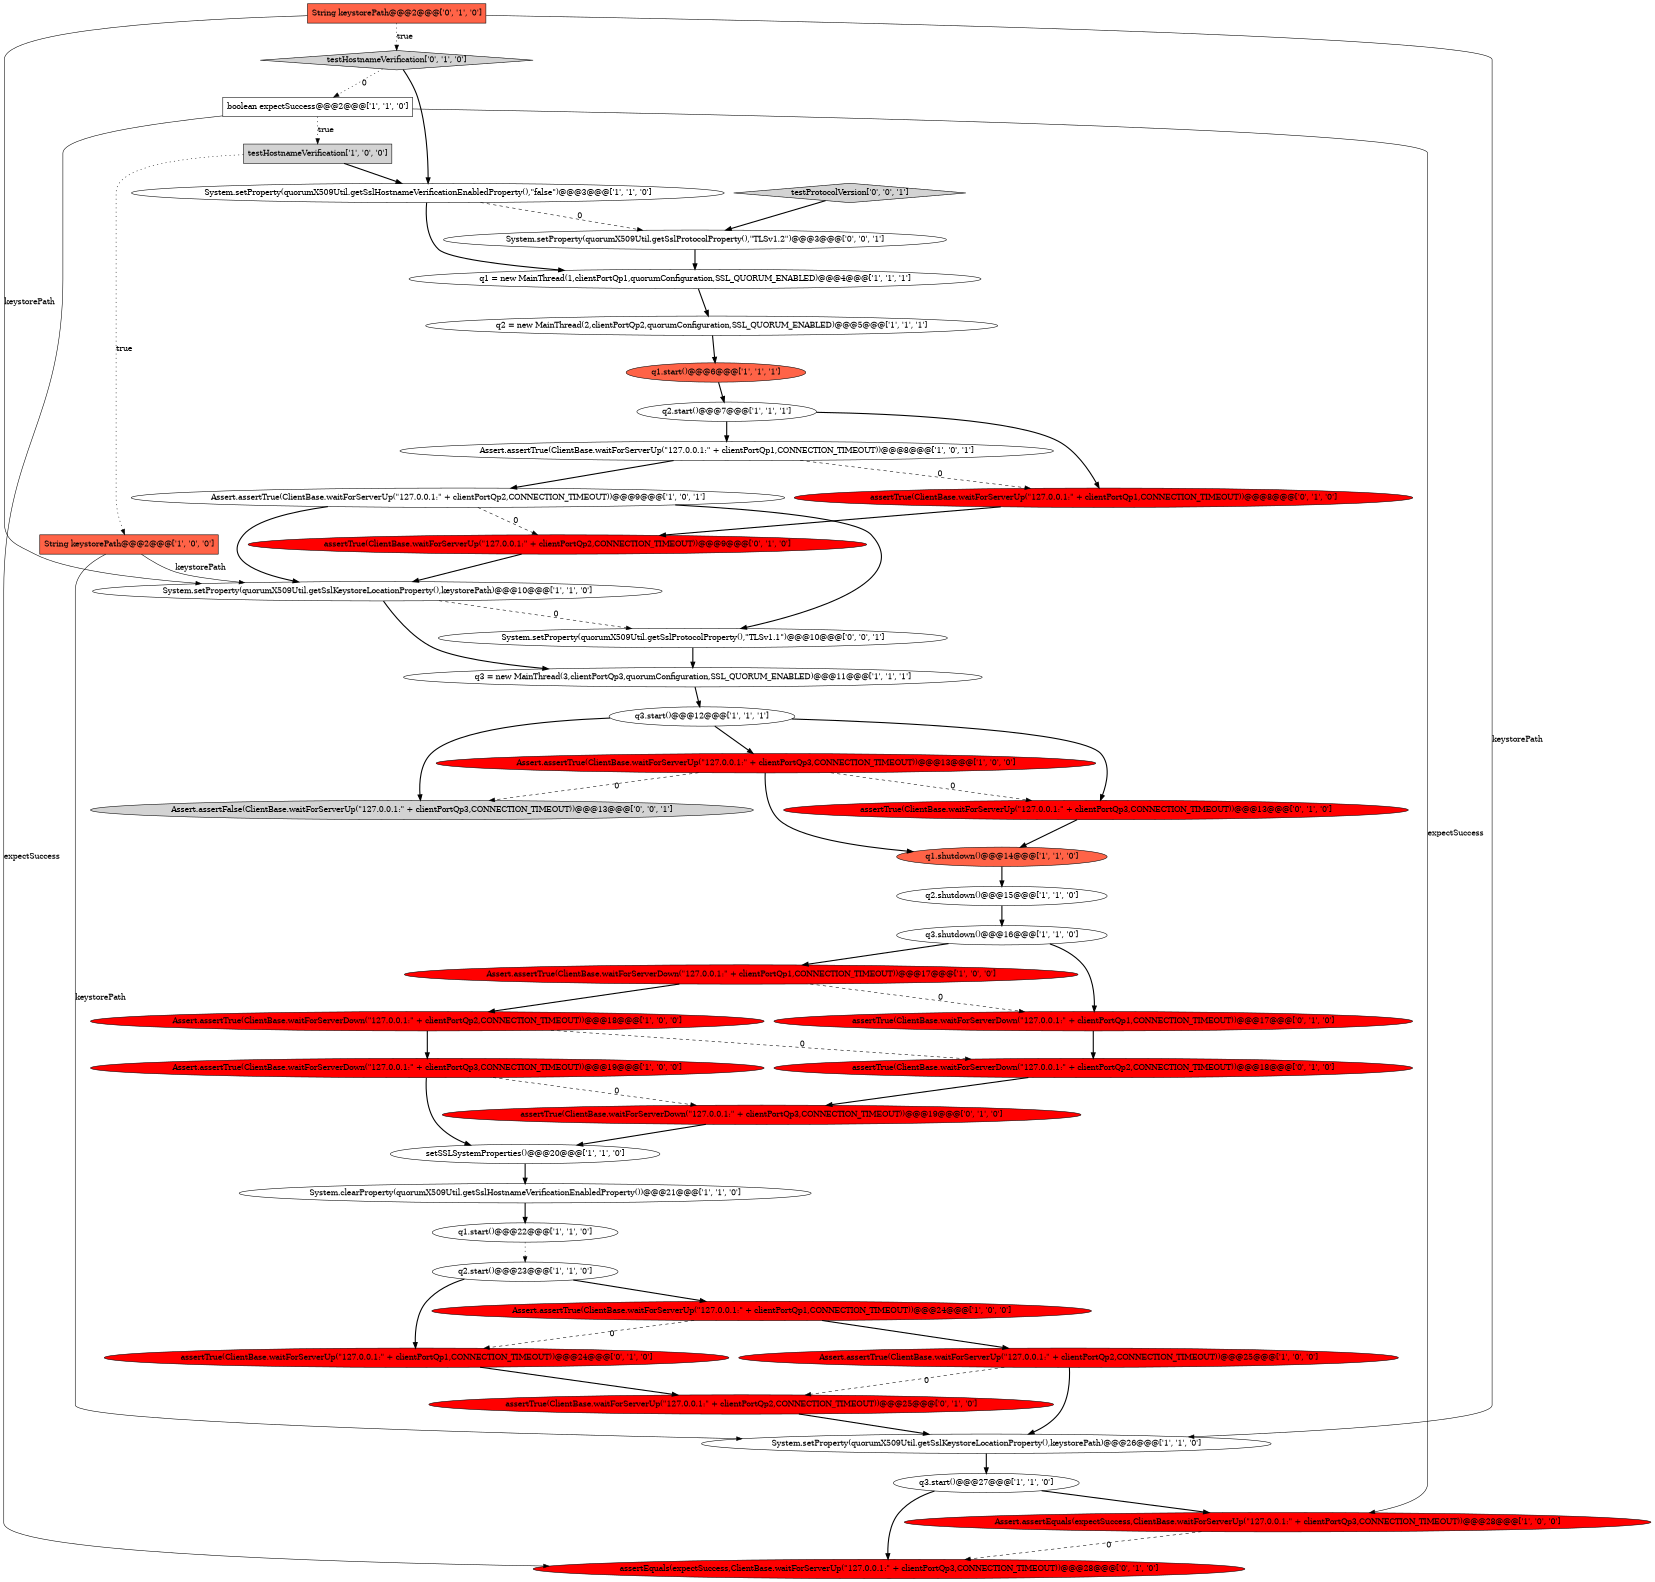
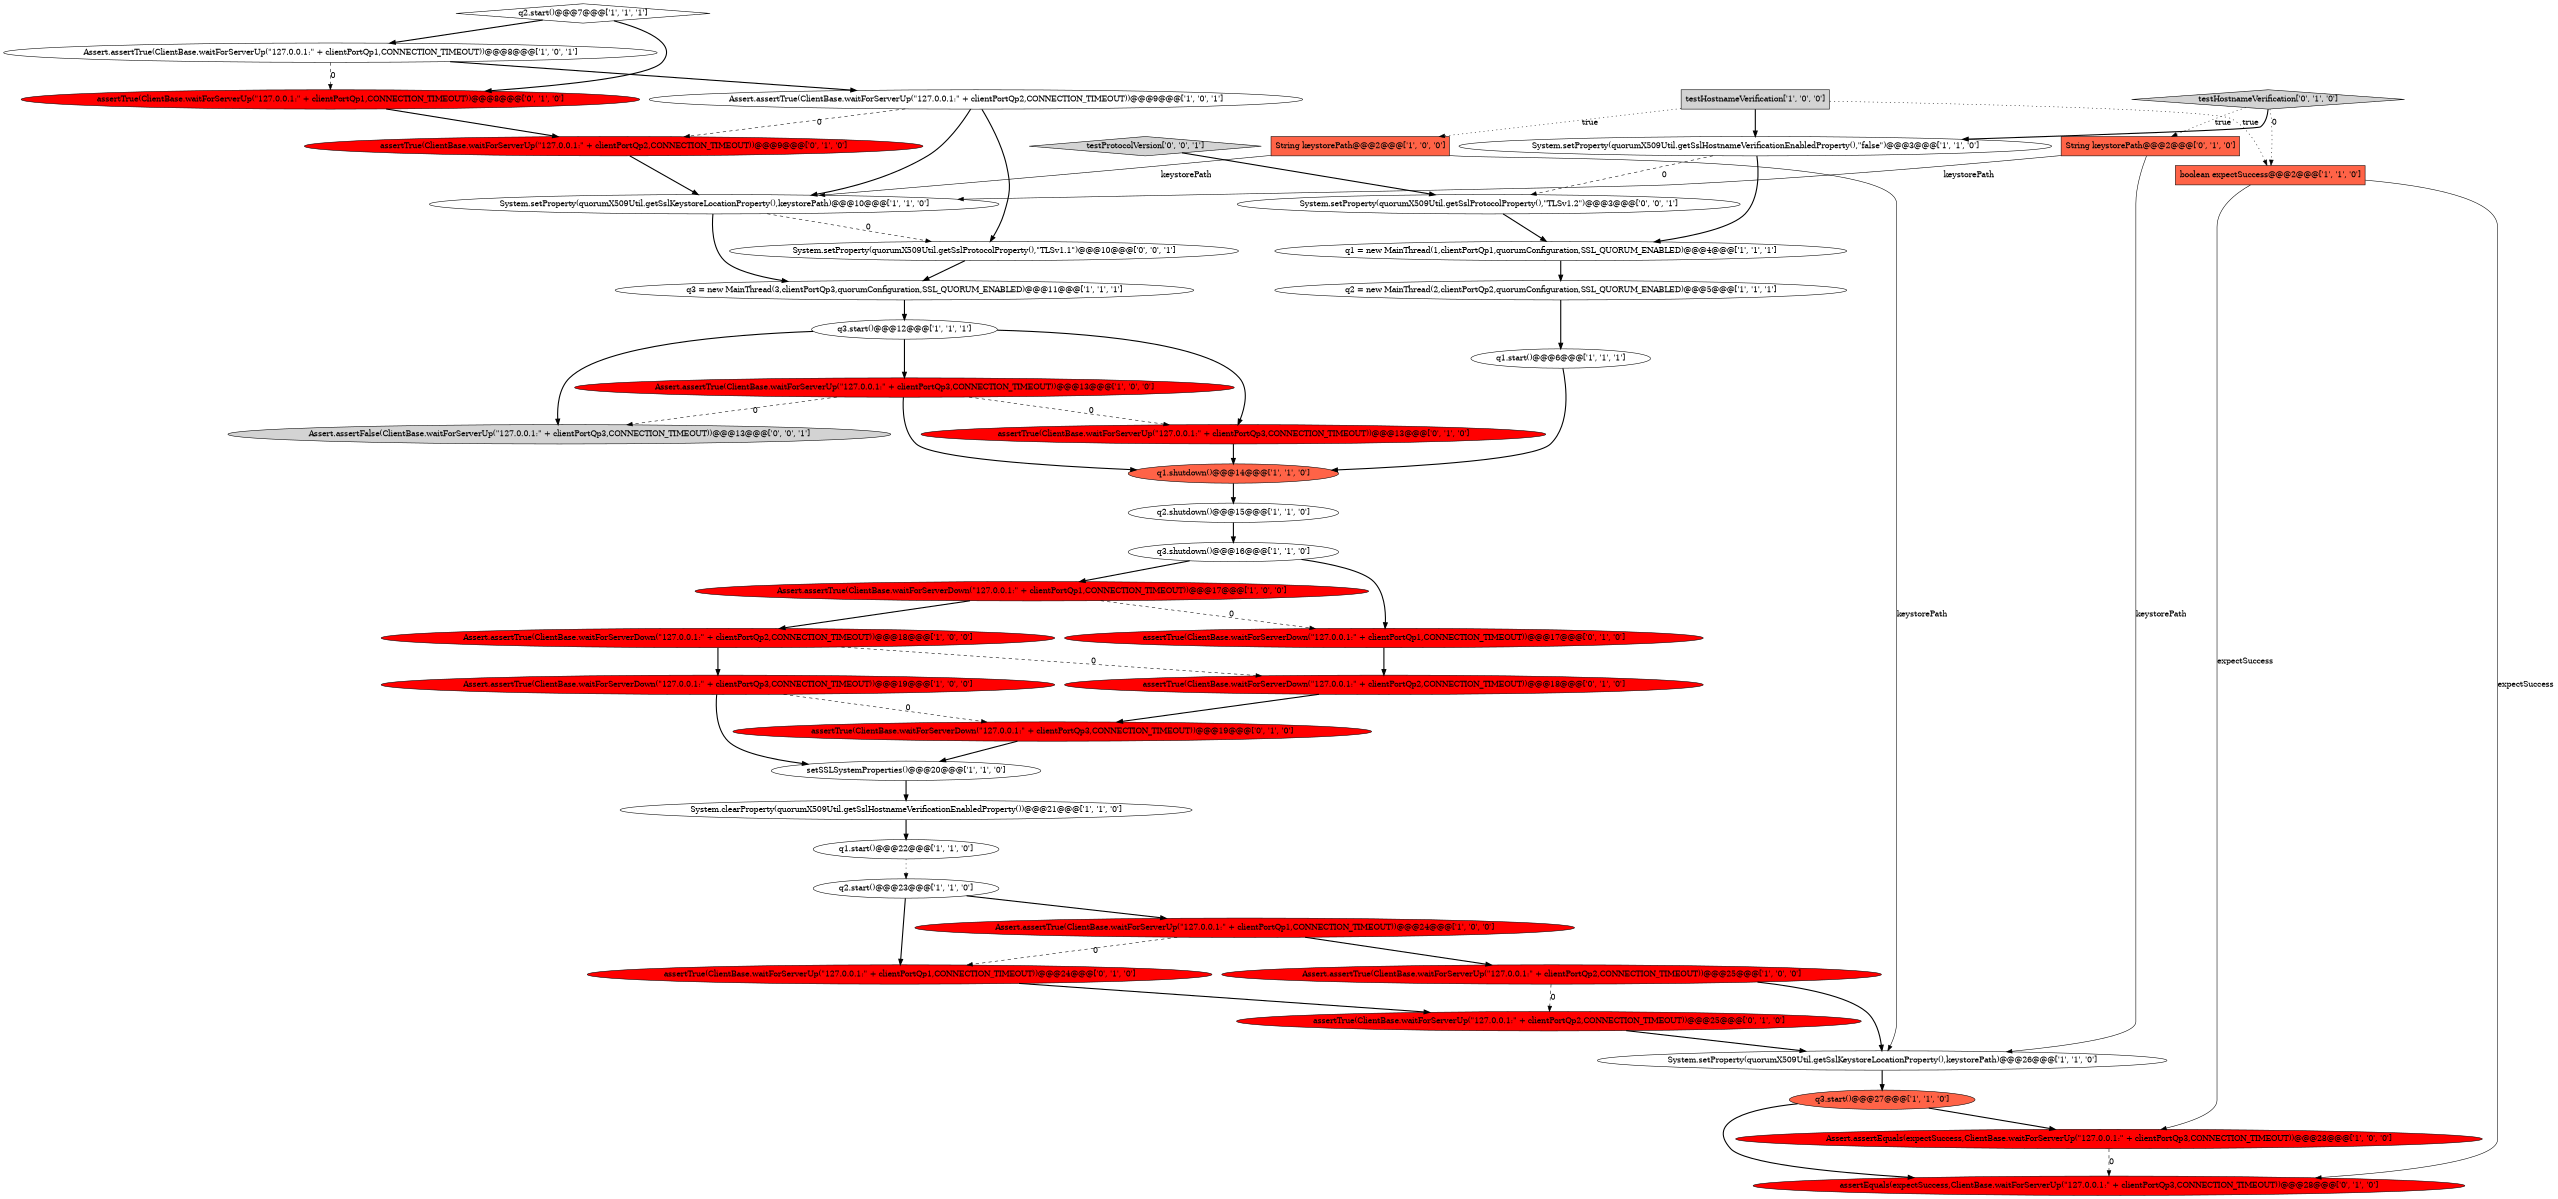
edge "String keystorePath@@@2@@@['0', '1', '0']" -> "testHostnameVerification['0', '1', '0']": reversed
node "boolean expectSuccess@@@2@@@['1', '1', '0']": fillcolor white -> tomato
edge "boolean expectSuccess@@@2@@@['1', '1', '0']" -> "testHostnameVerification['1', '0', '0']": reversed
node "q1.start()@@@6@@@['1', '1', '1']": fillcolor tomato -> white
edge "q1.start()@@@6@@@['1', '1', '1']" -> "q2.start()@@@7@@@['1', '1', '1']": now "q1.start()@@@6@@@['1', '1', '1']" -> "q1.shutdown()@@@14@@@['1', '1', '0']"
node "q2.start()@@@7@@@['1', '1', '1']": shape ellipse -> diamond
node "q3.start()@@@27@@@['1', '1', '0']": fillcolor white -> tomato
